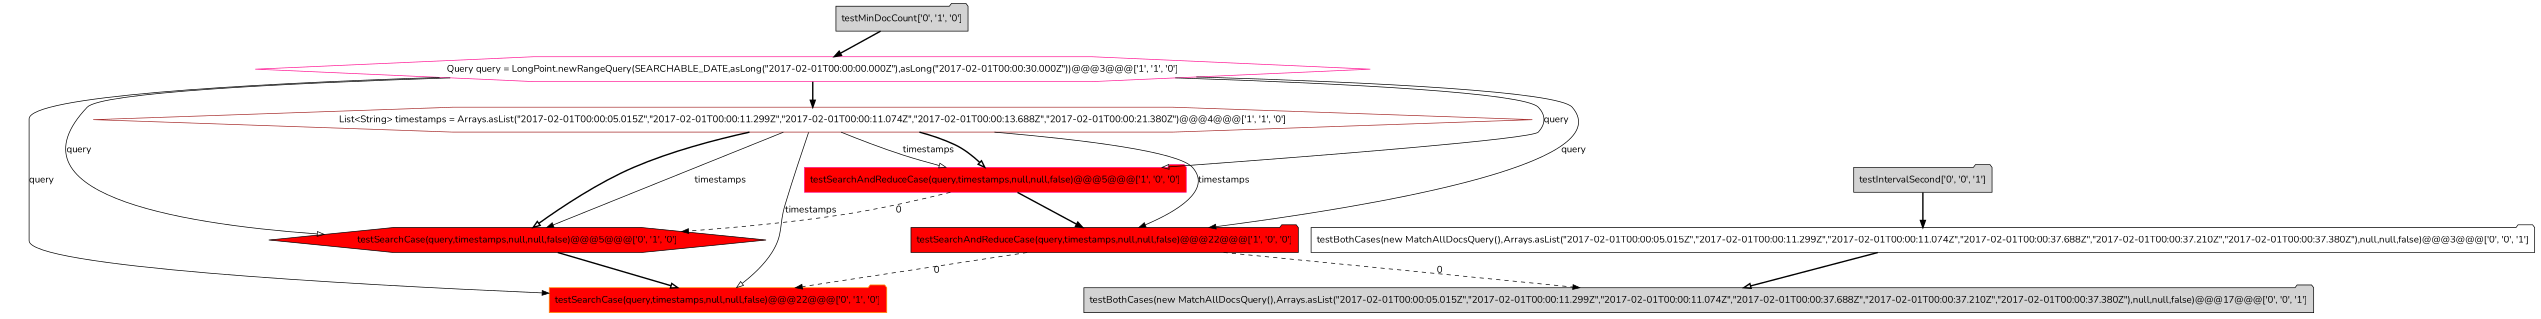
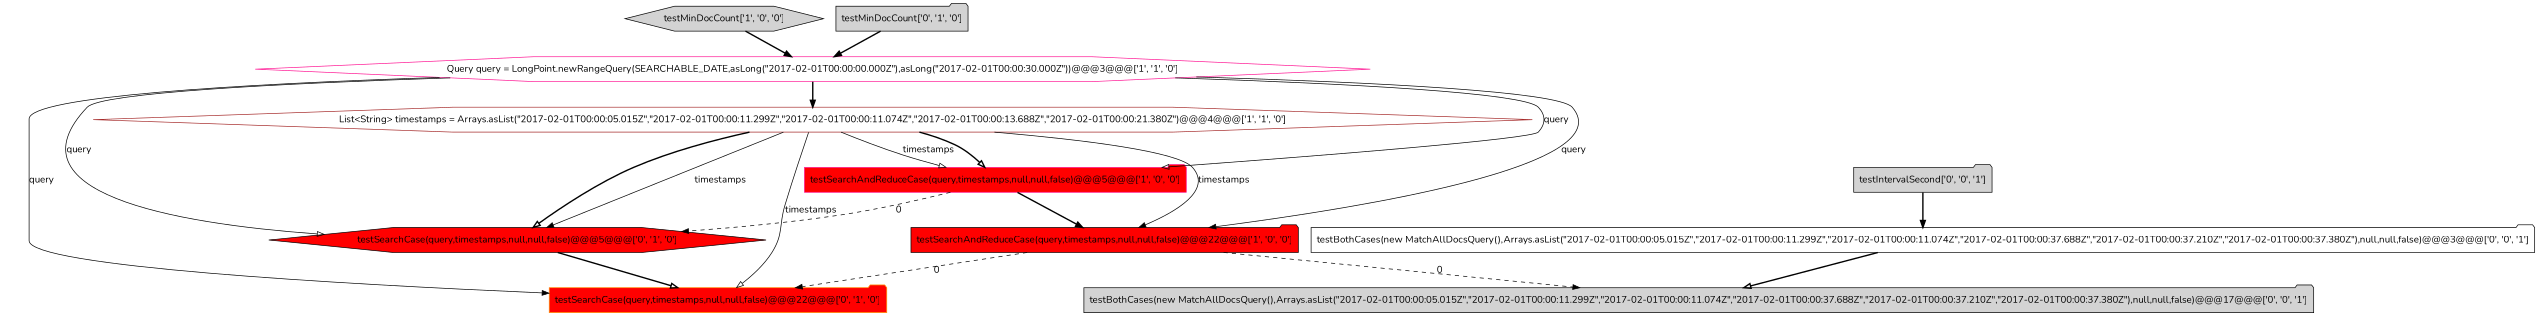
node "testMinDocCount['1', '0', '0']": added
